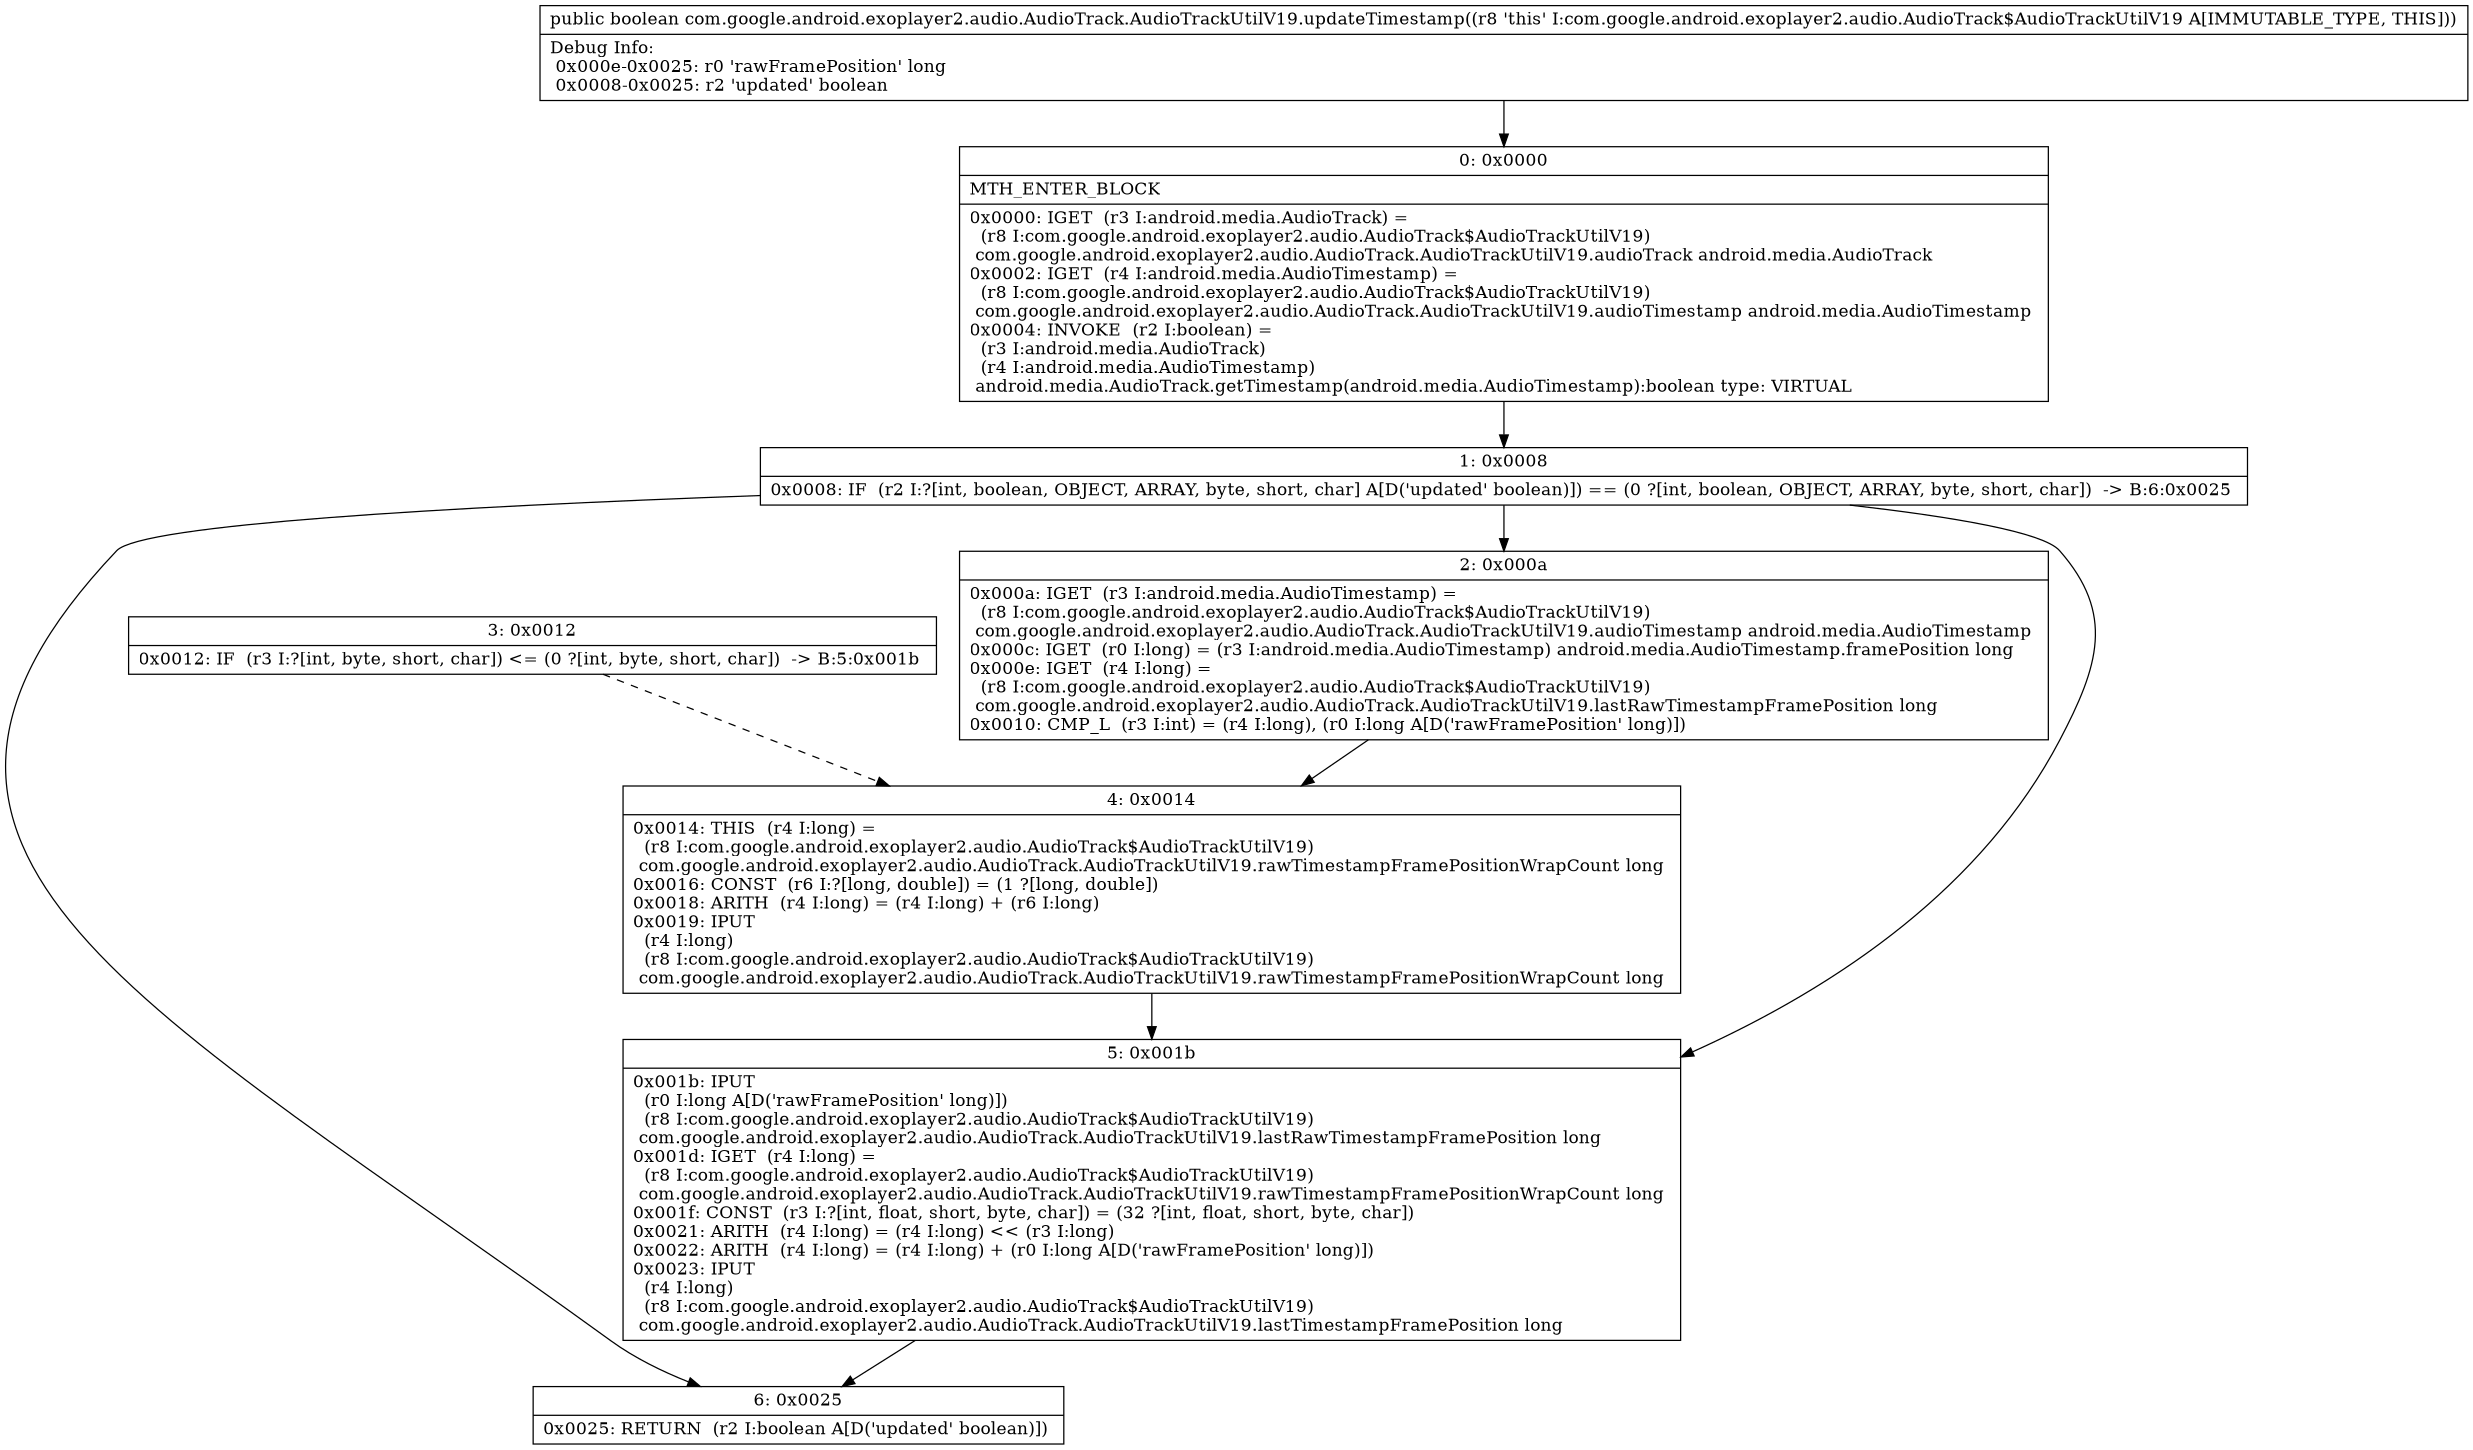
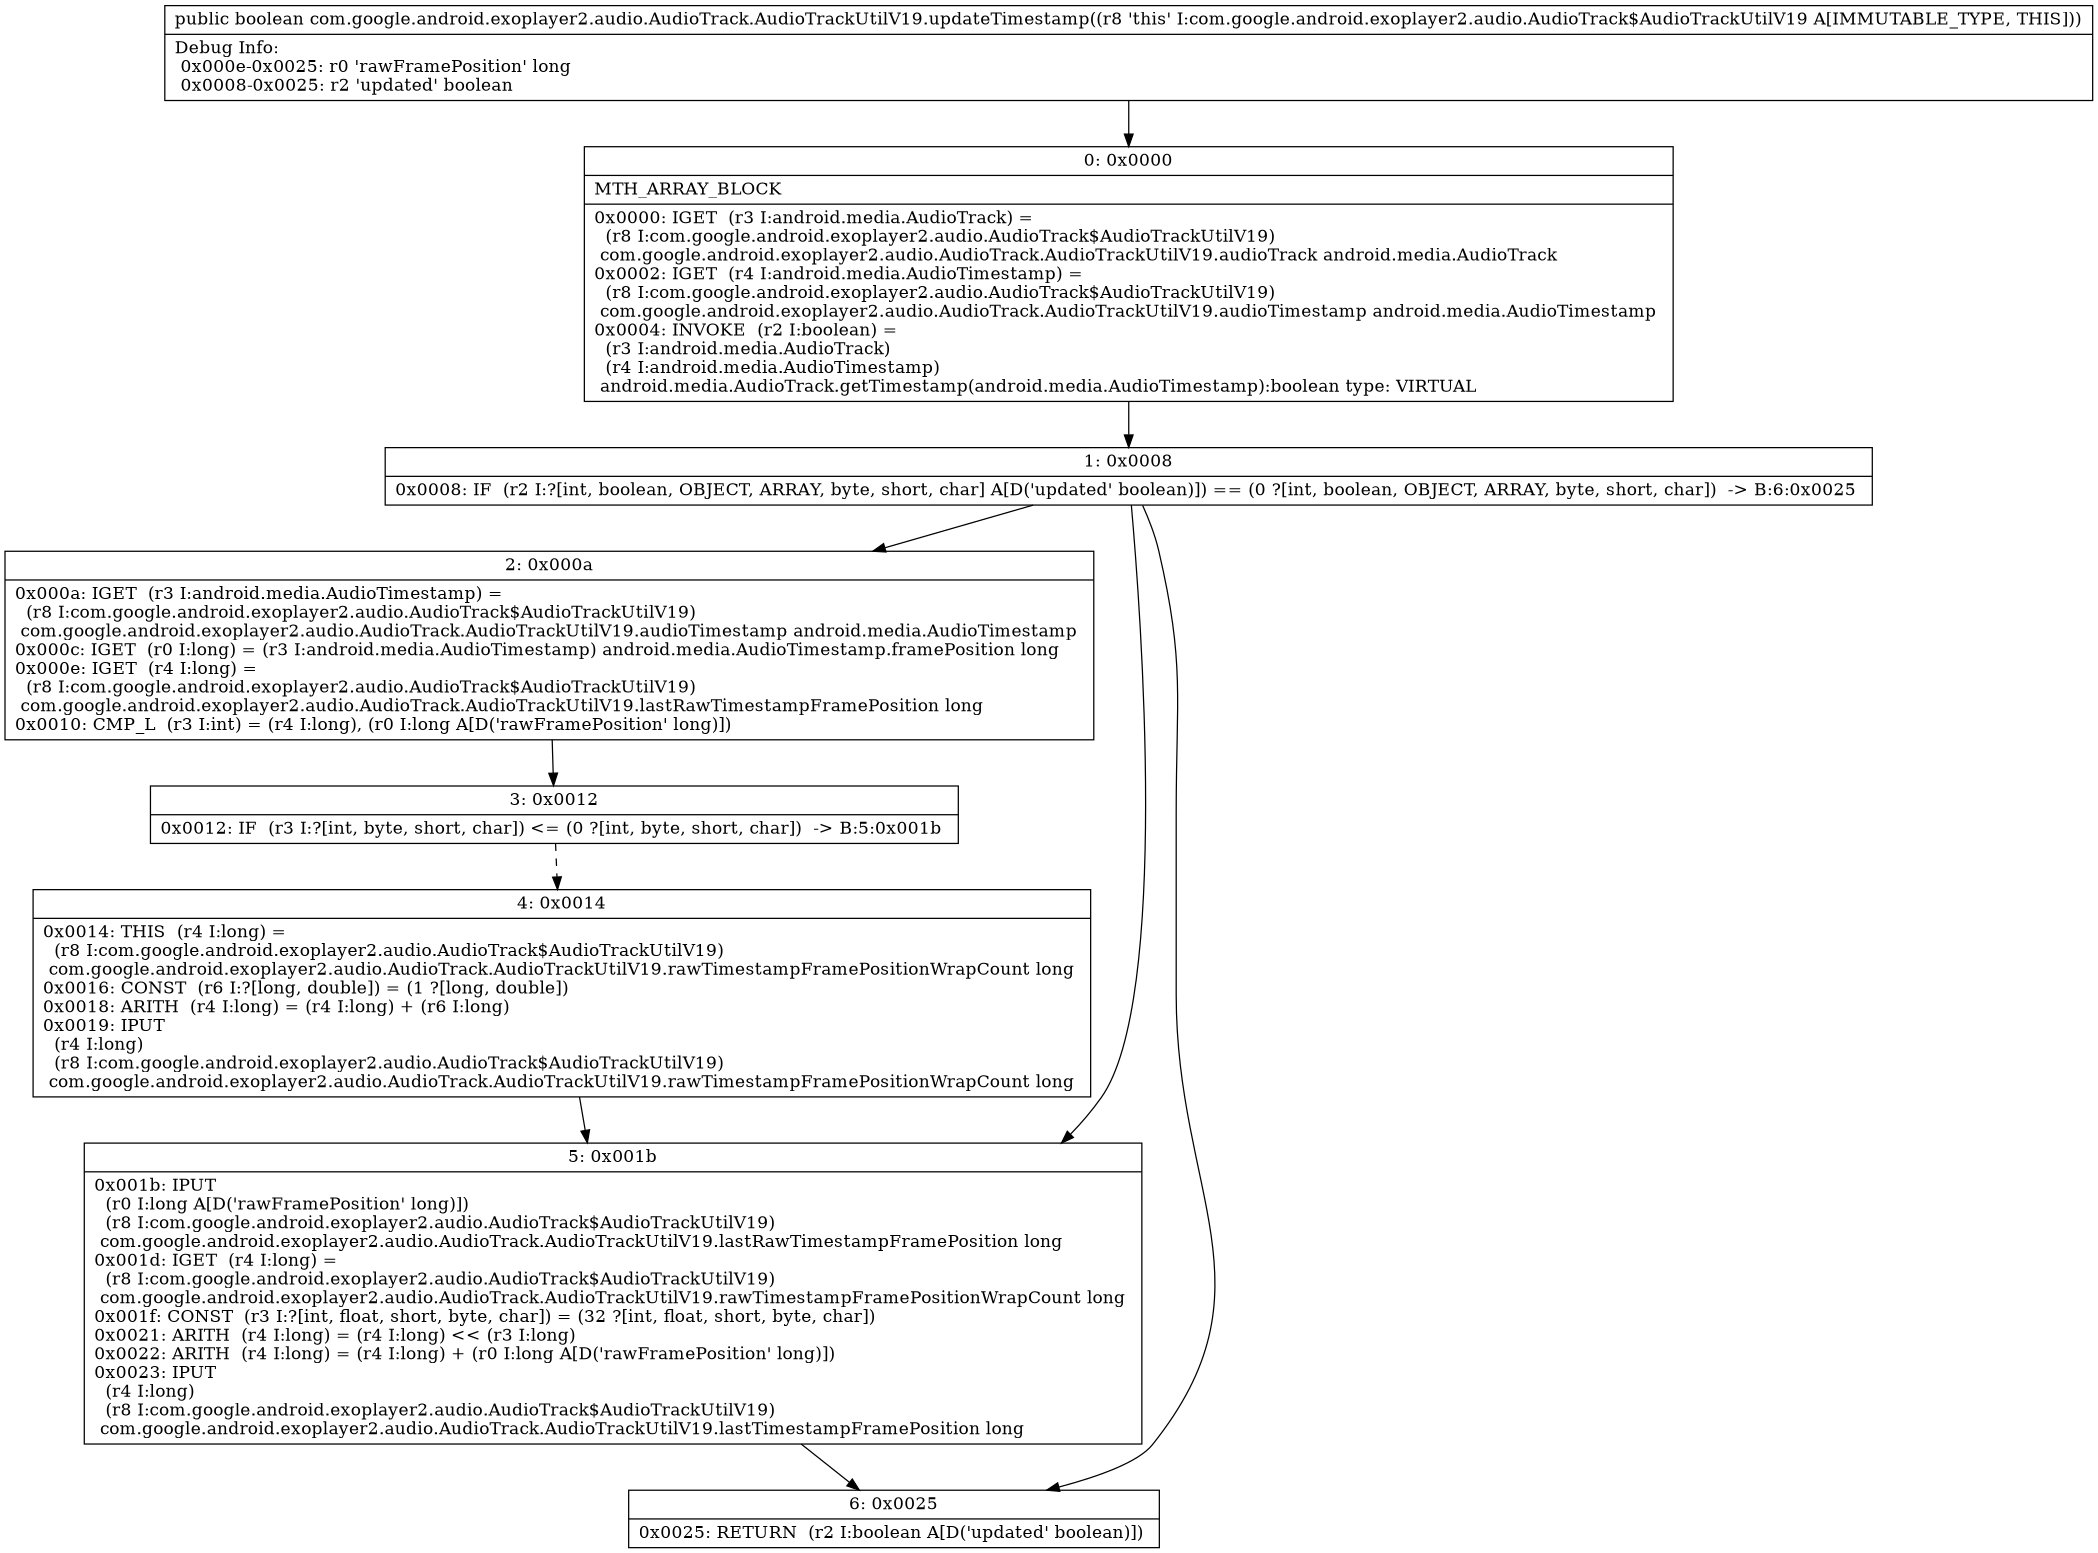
node "0: 0x0000": text "MTH_ENTER_BLOCK" -> "MTH_ARRAY_BLOCK"
edge "2: 0x000a" -> "4: 0x0014": now "2: 0x000a" -> "3: 0x0012"
